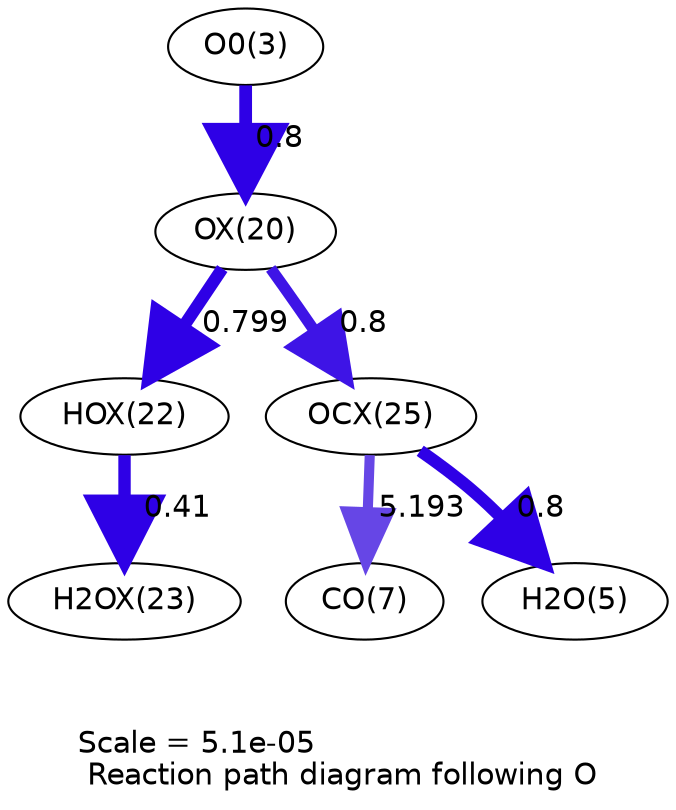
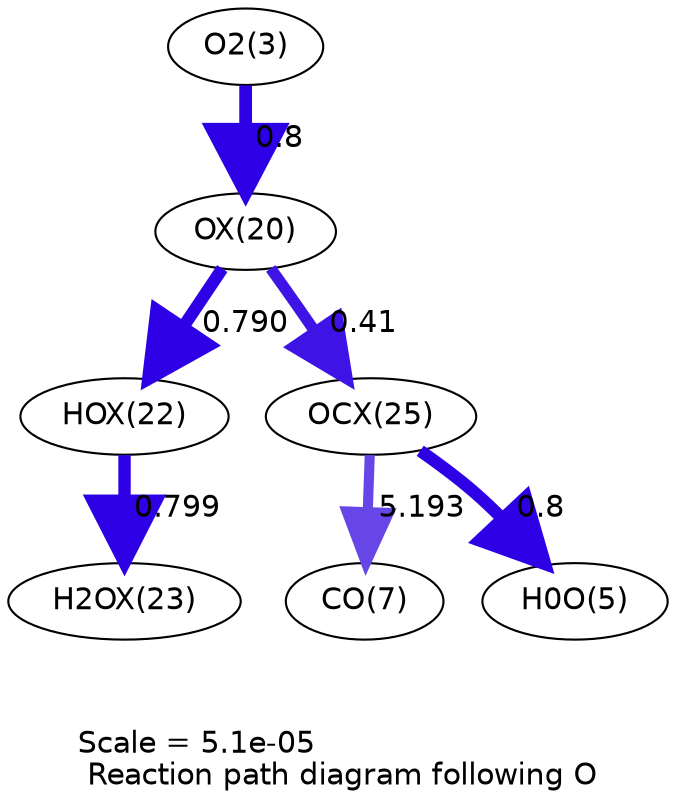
node "O0(3)": label "O0(3)" -> "O2(3)"
edge "OX(20)" -> "HOX(22)": label " 0.799" -> " 0.790"
edge "OX(20)" -> "OCX(25)": label " 0.8" -> " 0.41"
edge "HOX(22)" -> "H2OX(23)": label " 0.41" -> " 0.799"
node "H2O(5)": label "H2O(5)" -> "H0O(5)"
